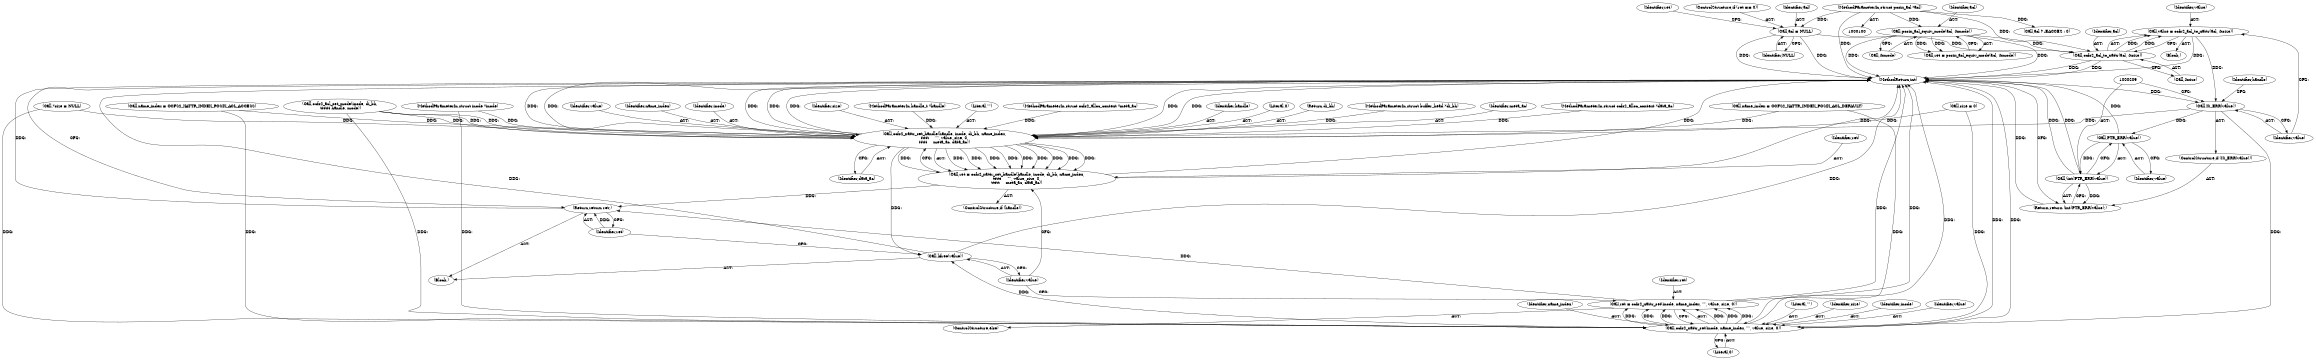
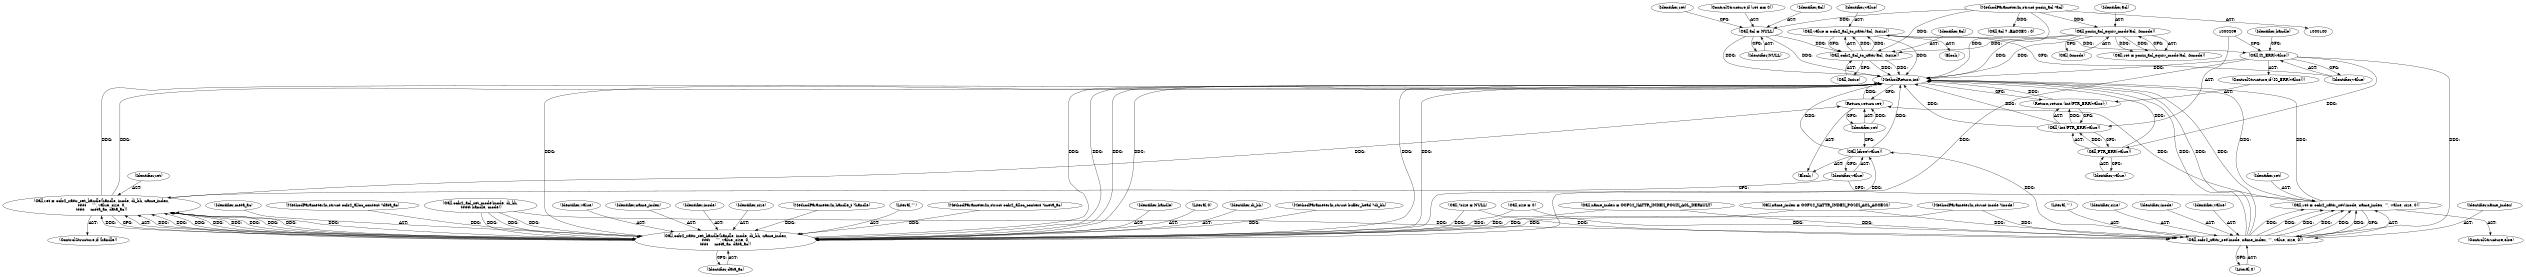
edge "(MethodReturn,int)" -> "(Call,IS_ERR(value))": reversed
node "(Return,di_bh)": label "(Return,di_bh)" -> "(Identifier,di_bh)"
